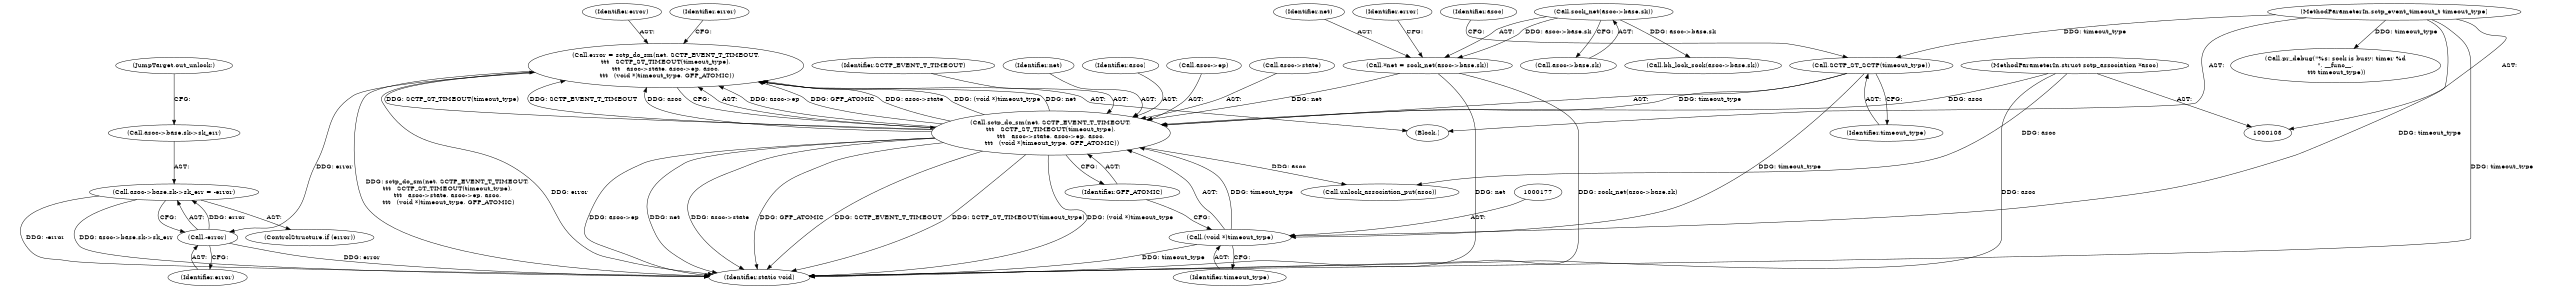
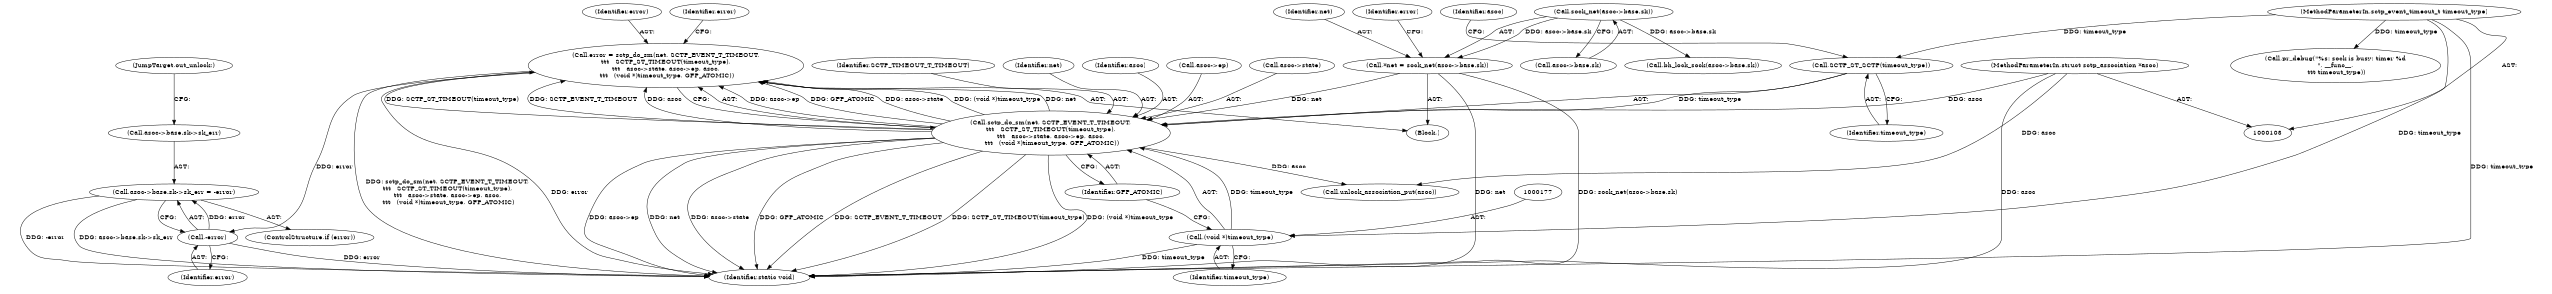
node "(Identifier,SCTP_EVENT_T_TIMEOUT)": label "(Identifier,SCTP_EVENT_T_TIMEOUT)" -> "(Identifier,SCTP_TIMEOUT_T_TIMEOUT)"
edge "(MethodParameterIn,sctp_event_timeout_t timeout_type)" -> "(Block,)": now "(Call,*net = sock_net(asoc->base.sk))" -> "(Block,)"
edge "(Call,SCTP_ST_SCTP(timeout_type))" -> "(Call,(void *)timeout_type)": removed, label "DDG: timeout_type"
